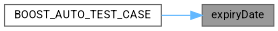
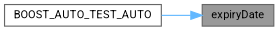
node "BOOST_AUTO_TEST_CASE": label "BOOST_AUTO_TEST_CASE" -> "BOOST_AUTO_TEST_AUTO"
